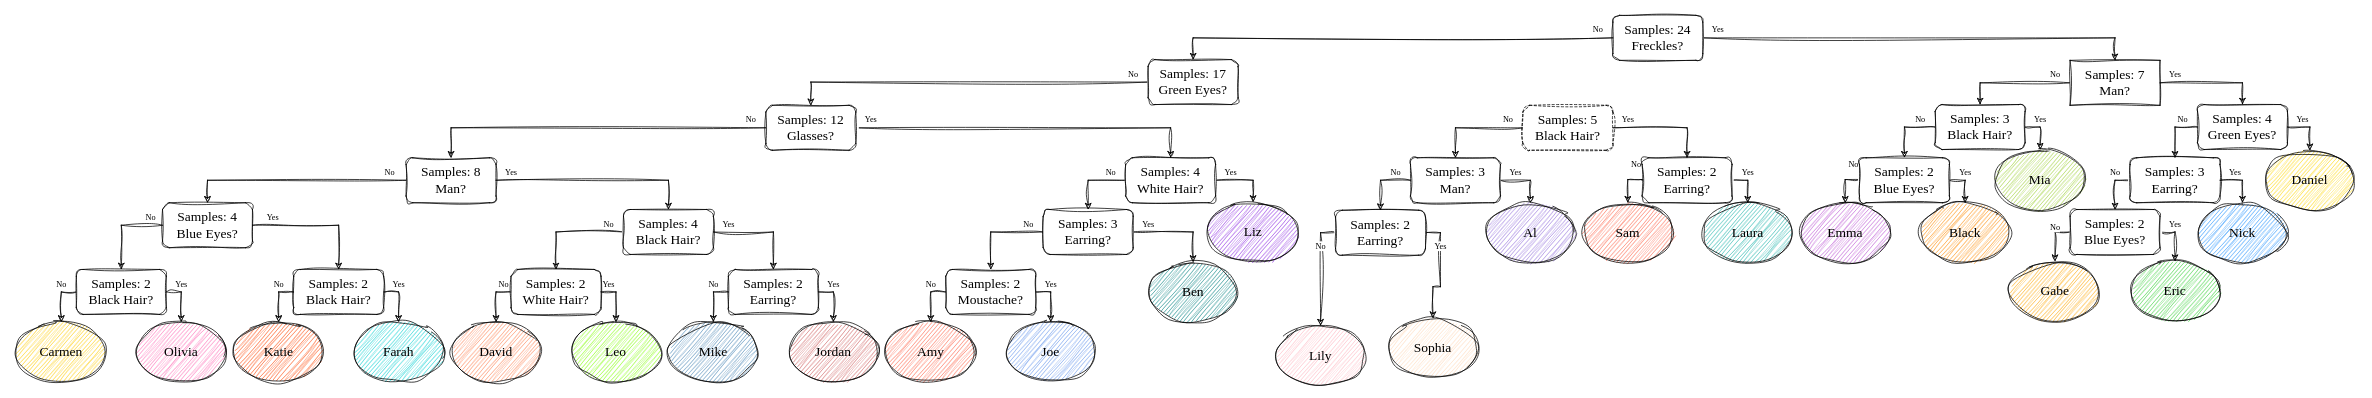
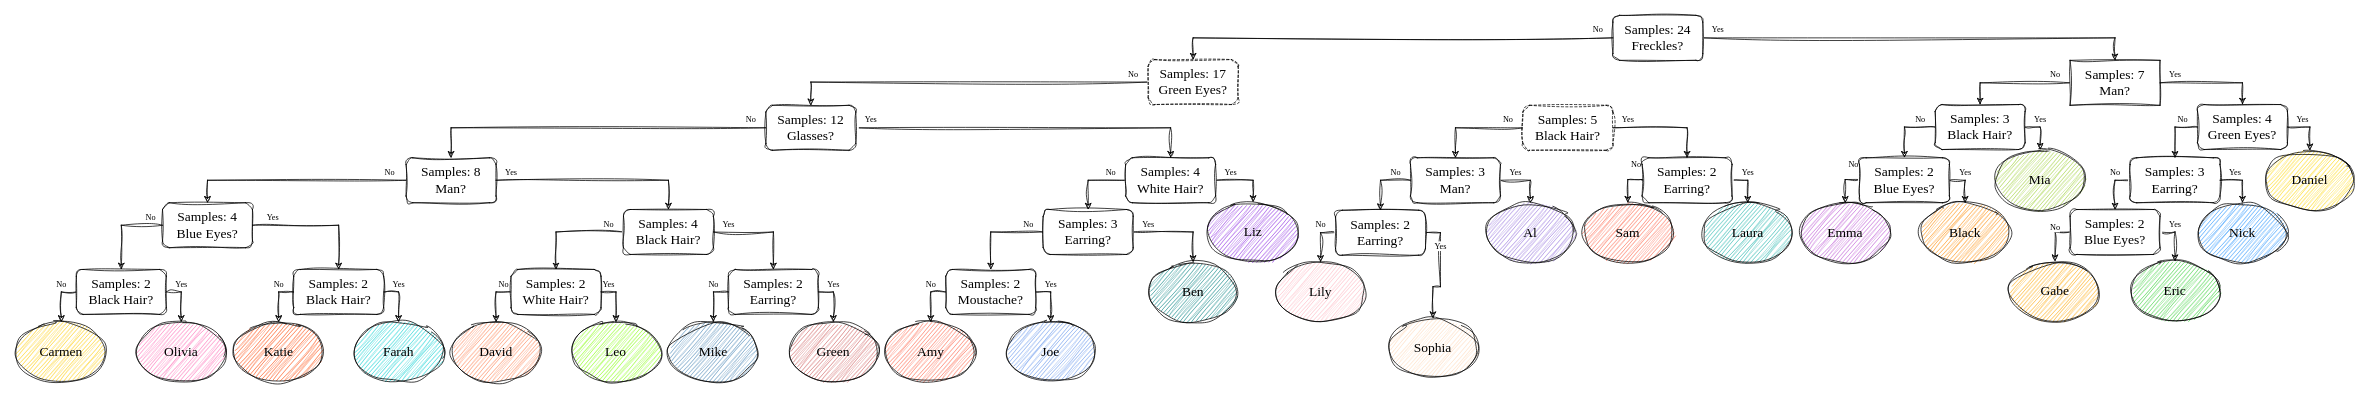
node "Samples: 17 Green Eyes?": style solid -> dashed
node "Jordan": label "Jordan" -> "Green"
node "Lily": moved (1320, 356) -> (1320, 292)
